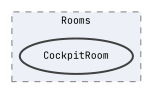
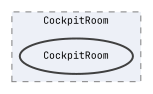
cluster "Rooms": label "Rooms" -> "CockpitRoom"
